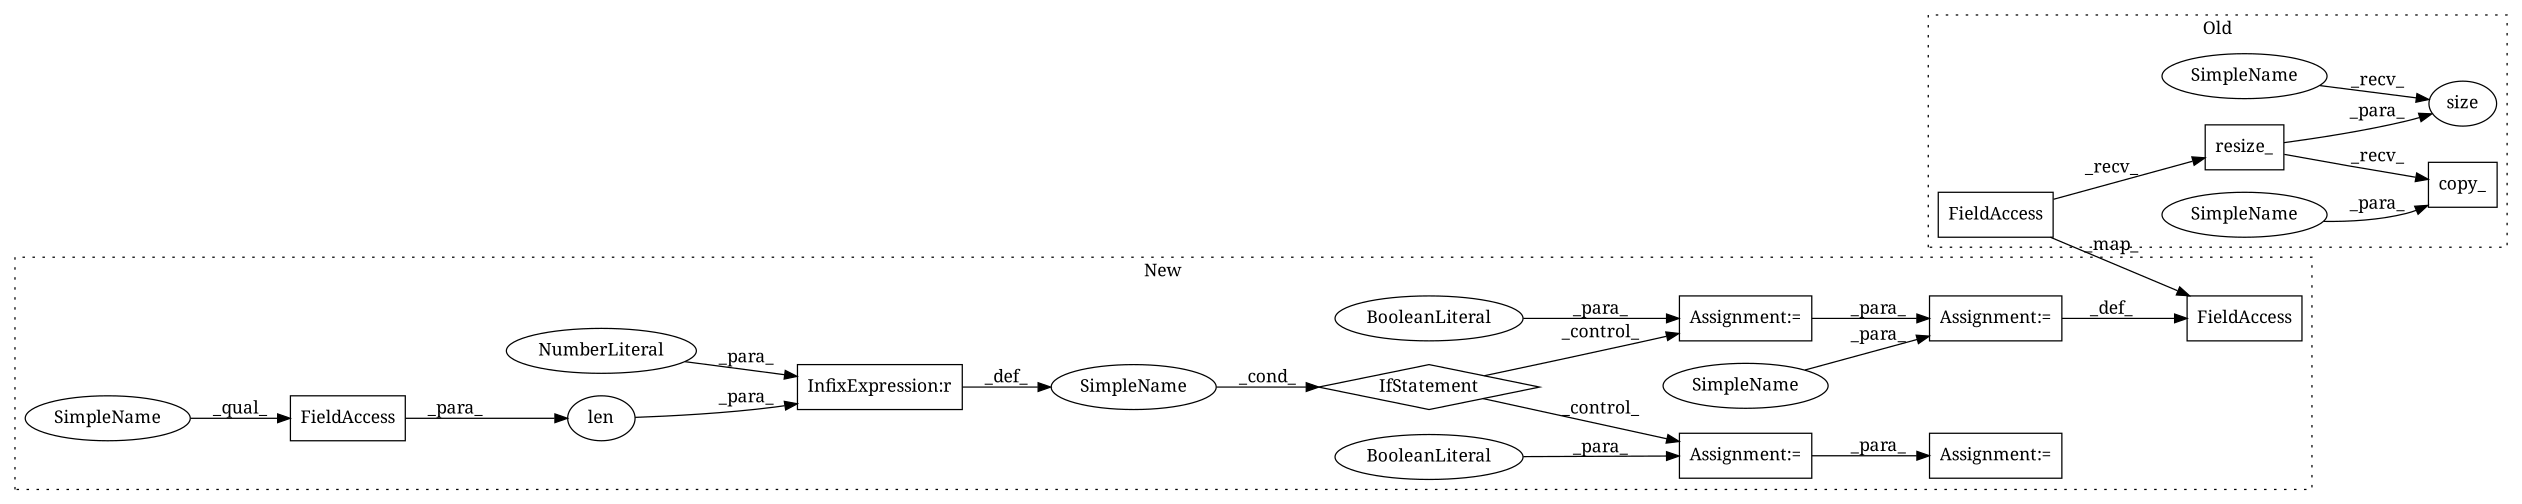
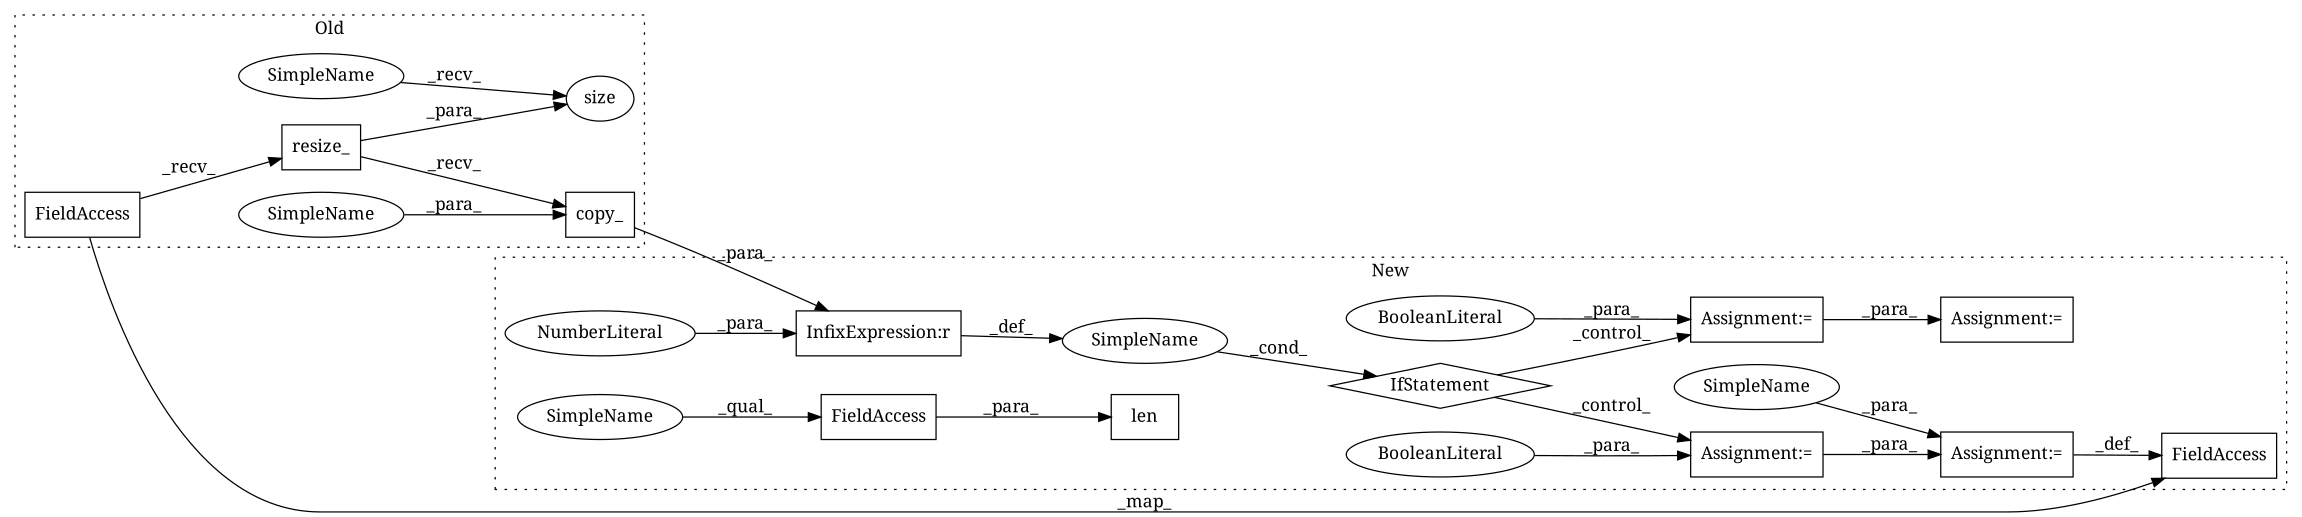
edge "len" -> "InfixExpression:r": now "copy_" -> "InfixExpression:r"
node "len": shape ellipse -> box
